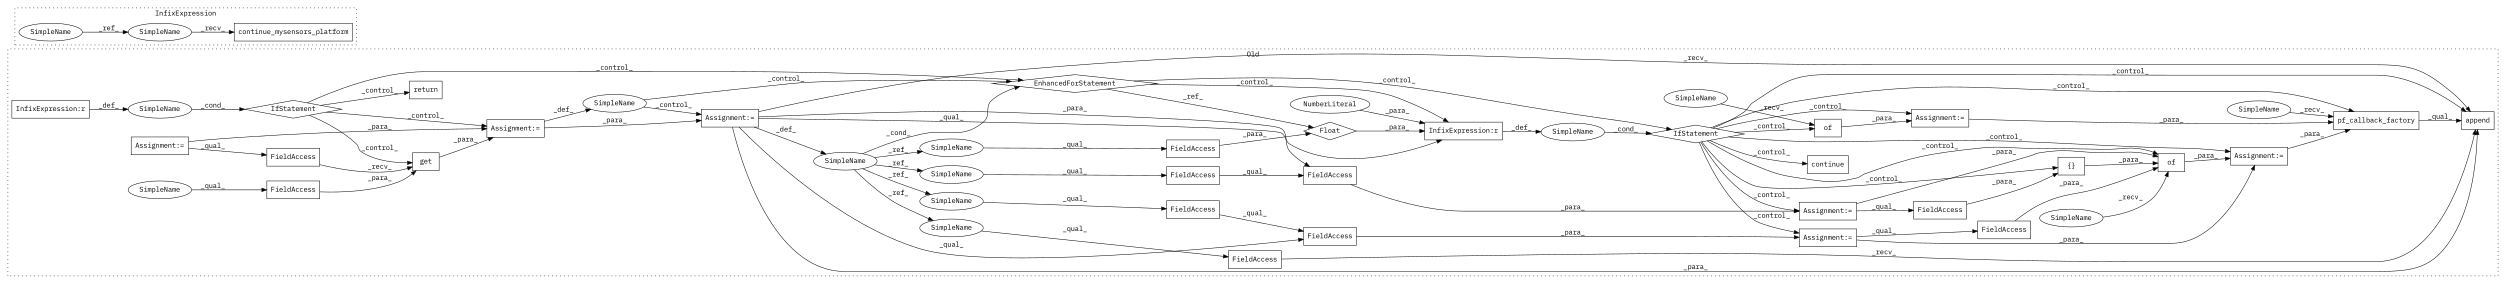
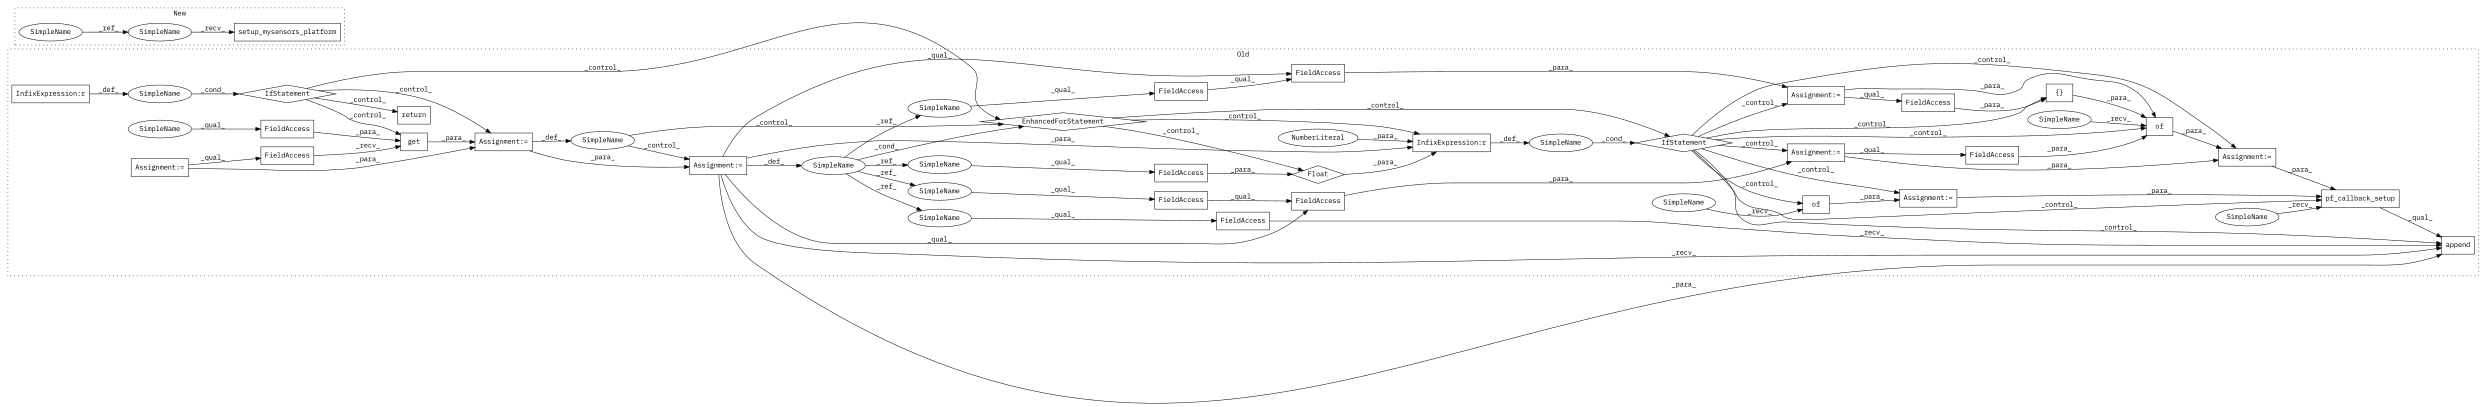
cluster "InfixExpression": label "InfixExpression" -> "New"
node "continue_mysensors_platform": label "continue_mysensors_platform" -> "setup_mysensors_platform"
edge "EnhancedForStatement" -> "Float": label "_ref_" -> "_control_"
node "pf_callback_factory": label "pf_callback_factory" -> "pf_callback_setup"
node "continue": removed
